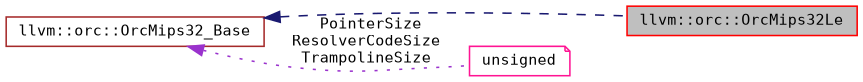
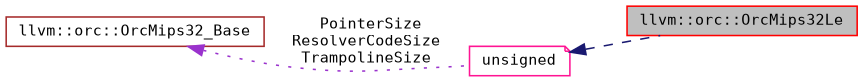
edge "llvm::orc::OrcMips32Le" -> "llvm::orc::OrcMips32_Base": now "llvm::orc::OrcMips32Le" -> "unsigned"
